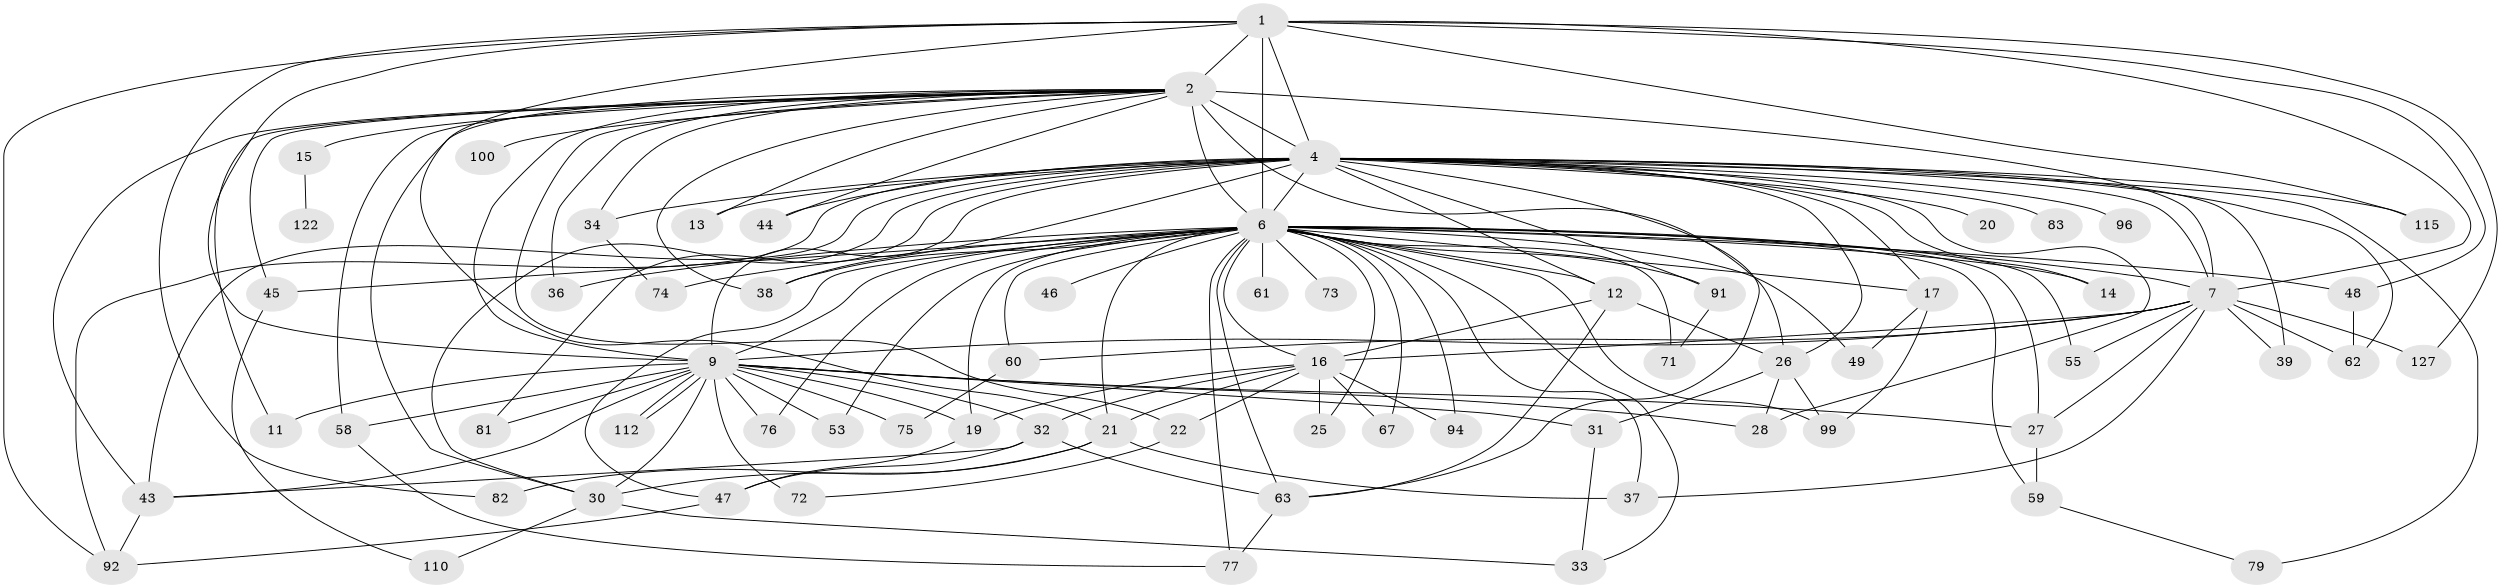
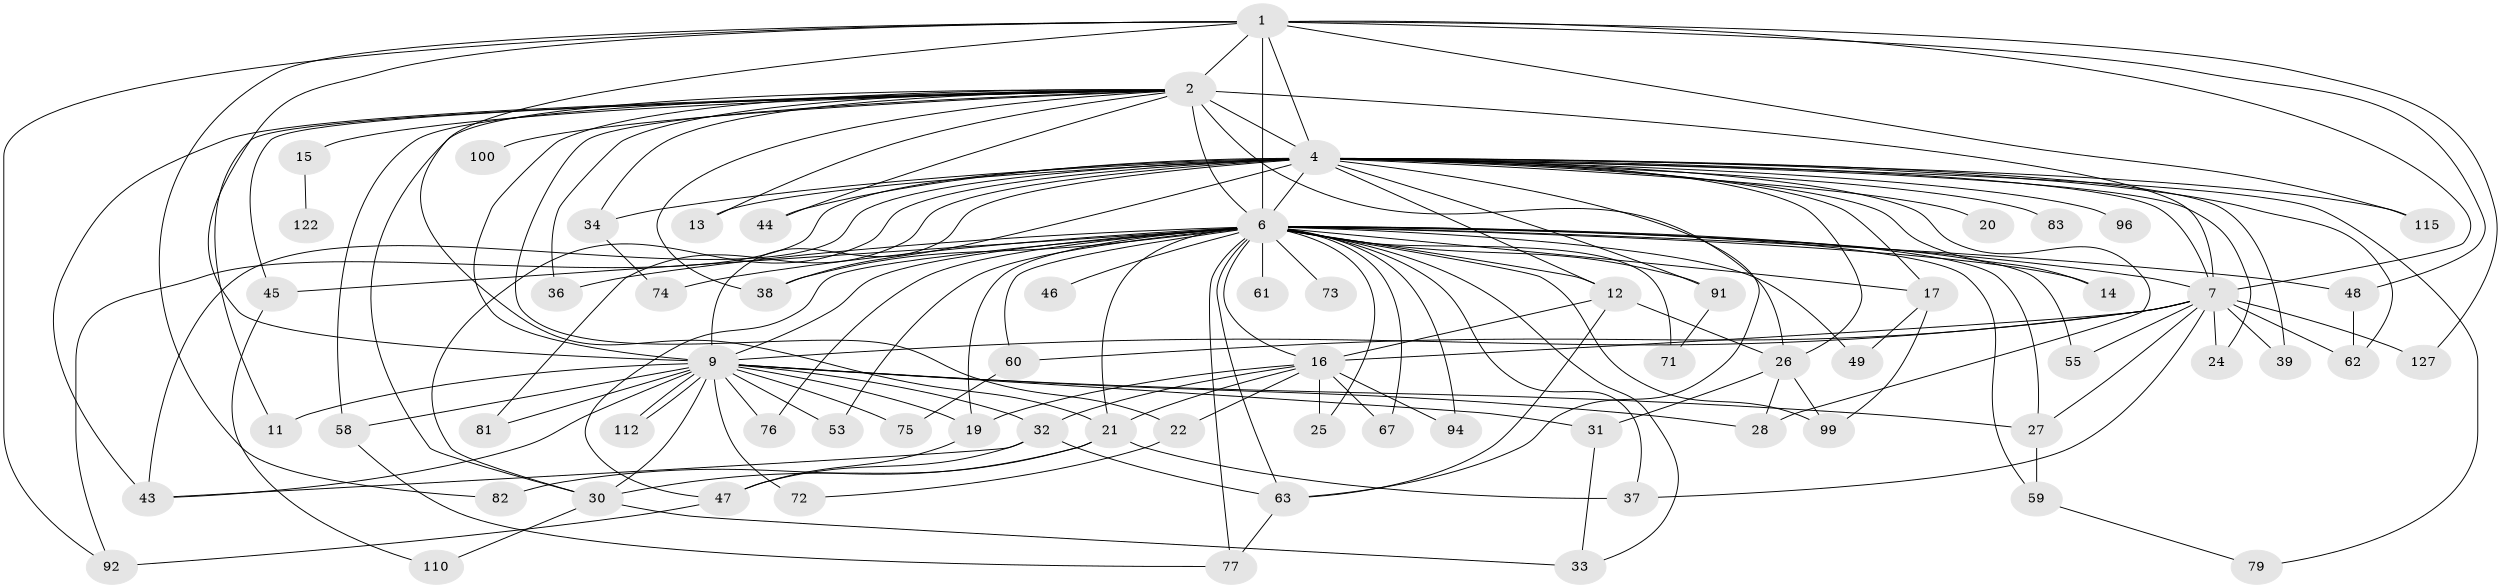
node "24": added
edge "43" -- "92": removed
